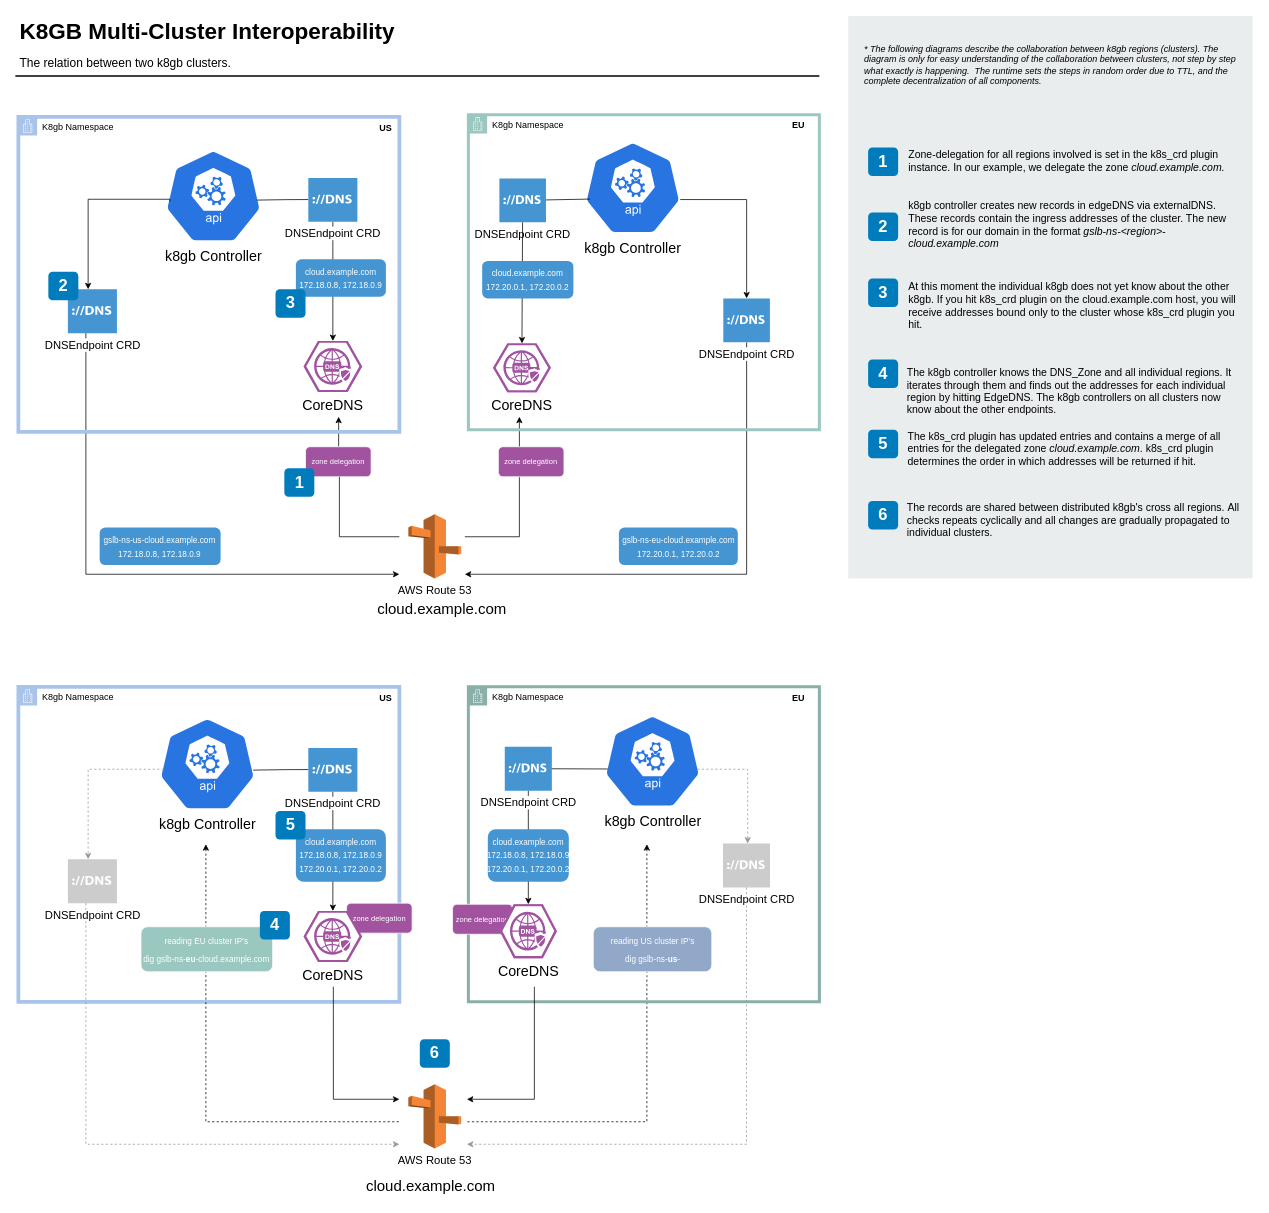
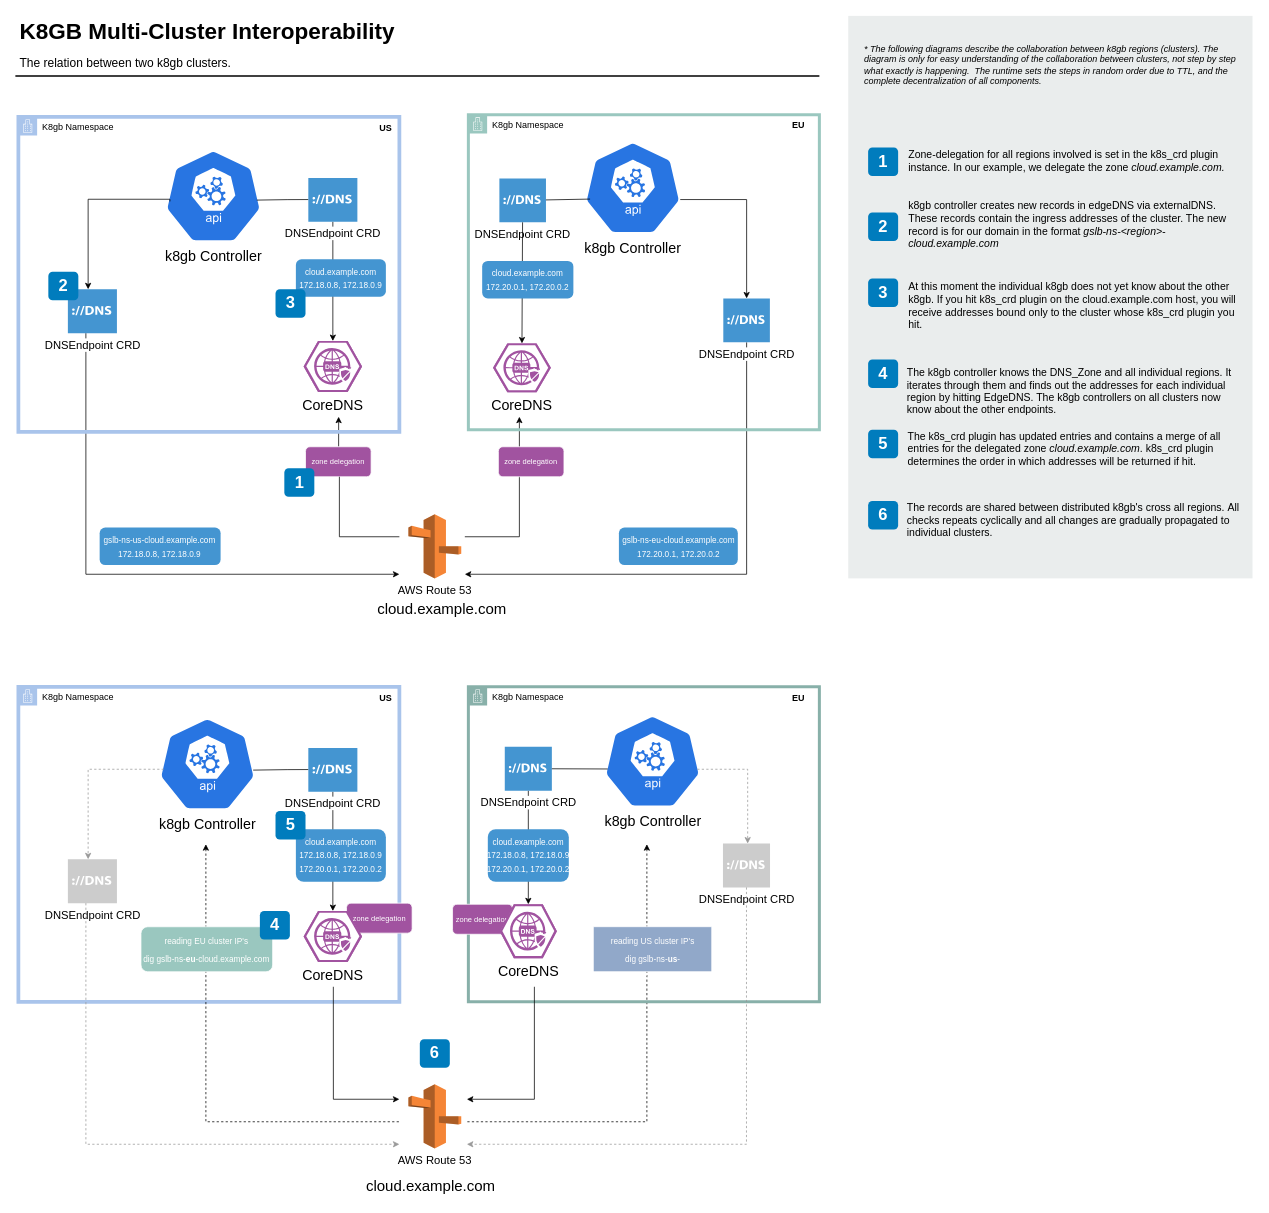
node "reading US cluster IP's dig gslb-ns-us-cloud.example.com": shape rounded rectangle -> rectangle
